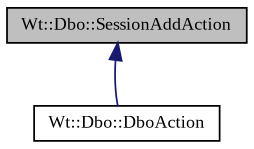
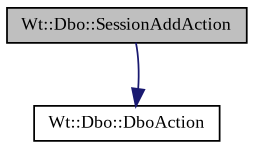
edge "Wt::Dbo::DboAction" -> "Wt::Dbo::SessionAddAction": reversed
